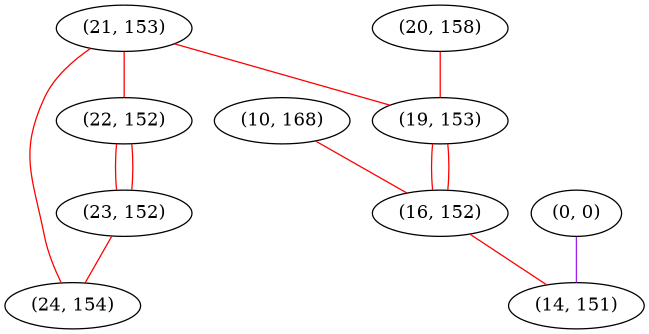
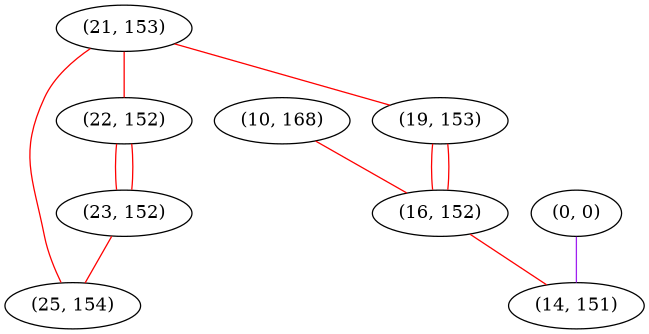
node "(20, 158)": removed
node "(24, 154)": label "(24, 154)" -> "(25, 154)"
